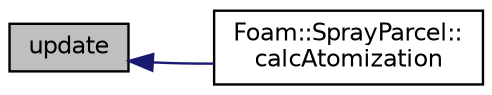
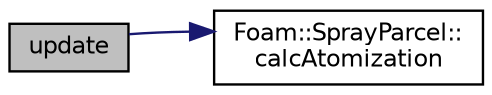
edge "Foam::SprayParcel:: calcAtomization" -> "update": reversed
